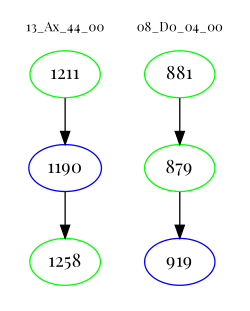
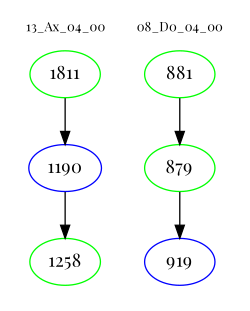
cluster "13_Ax_44_00": label "13_Ax_44_00" -> "13_Ax_04_00"
node "1211": label "1211" -> "1811"
